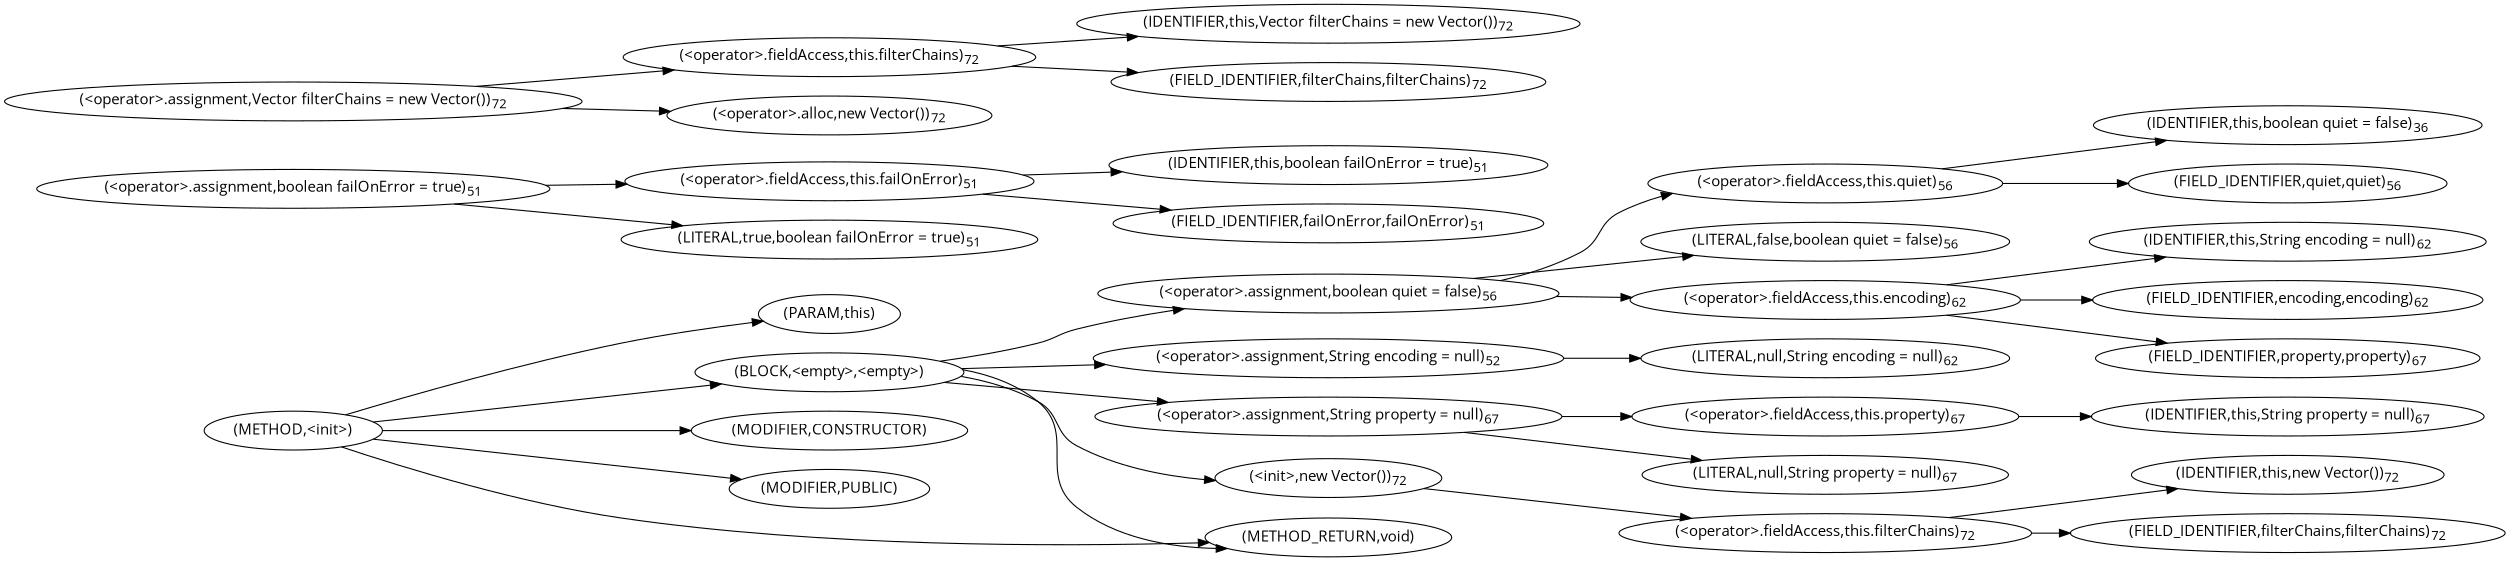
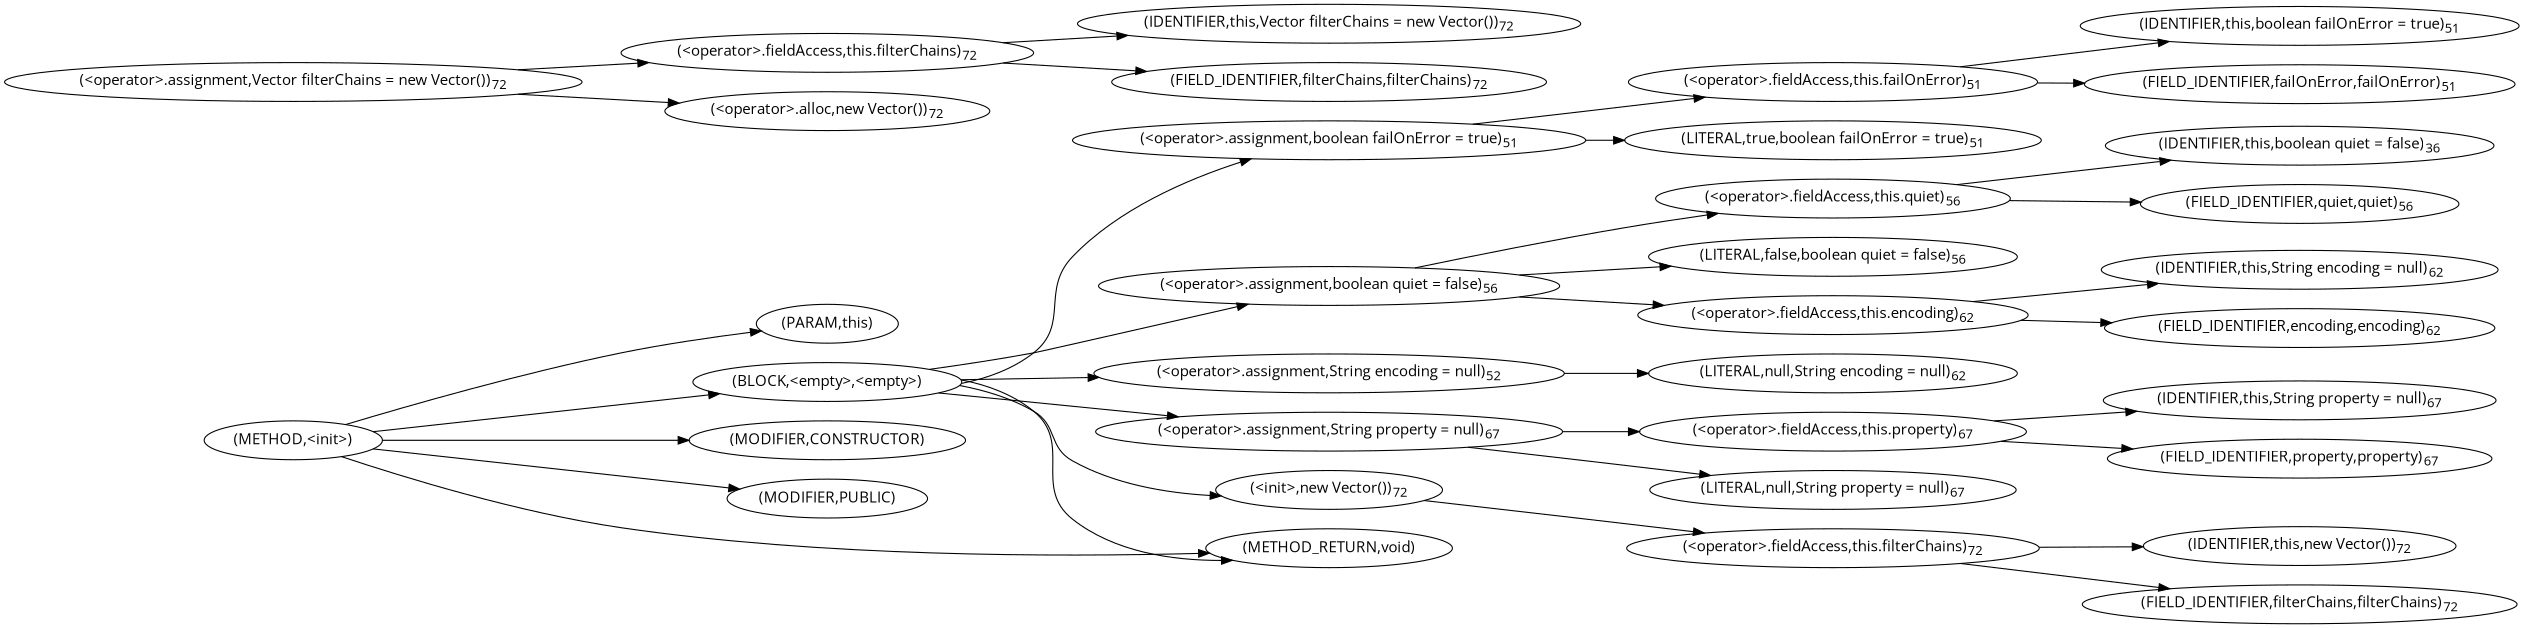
edge "(BLOCK,<empty>,<empty>)" -> "(<operator>.assignment,boolean failOnError = true)": added
edge "(<operator>.fieldAccess,this.encoding)" -> "(FIELD_IDENTIFIER,property,property)": now "(<operator>.fieldAccess,this.property)" -> "(FIELD_IDENTIFIER,property,property)"
